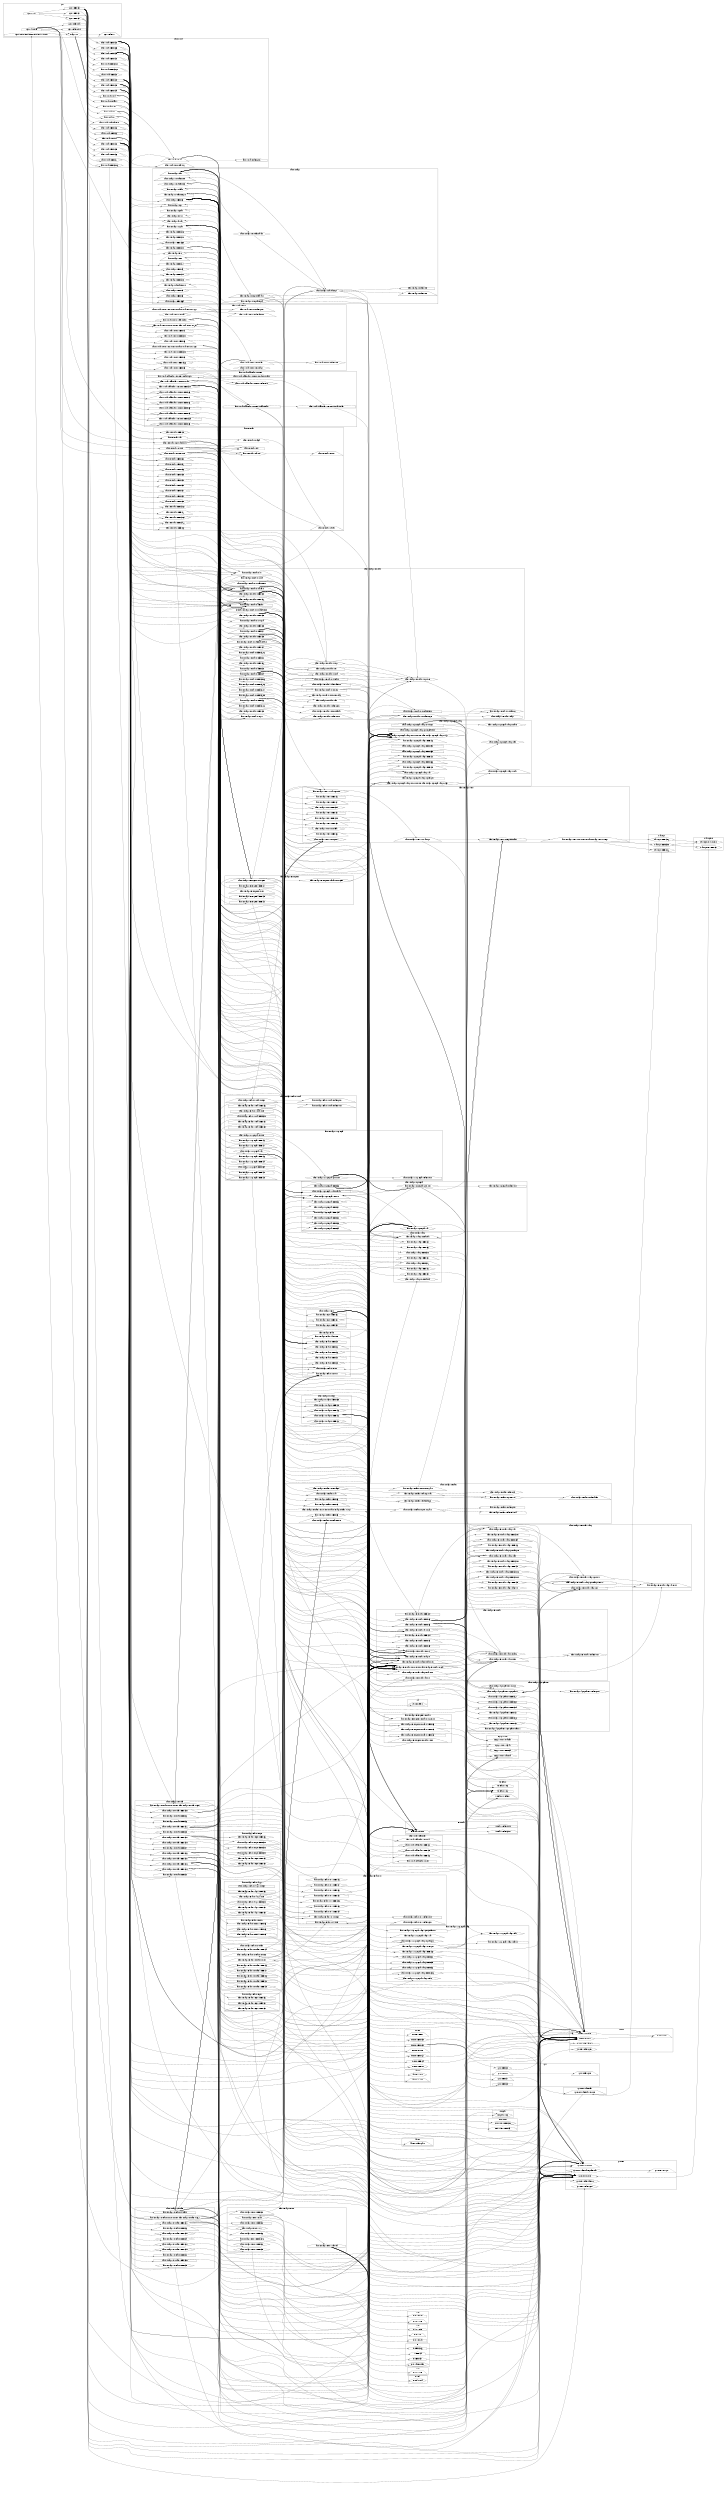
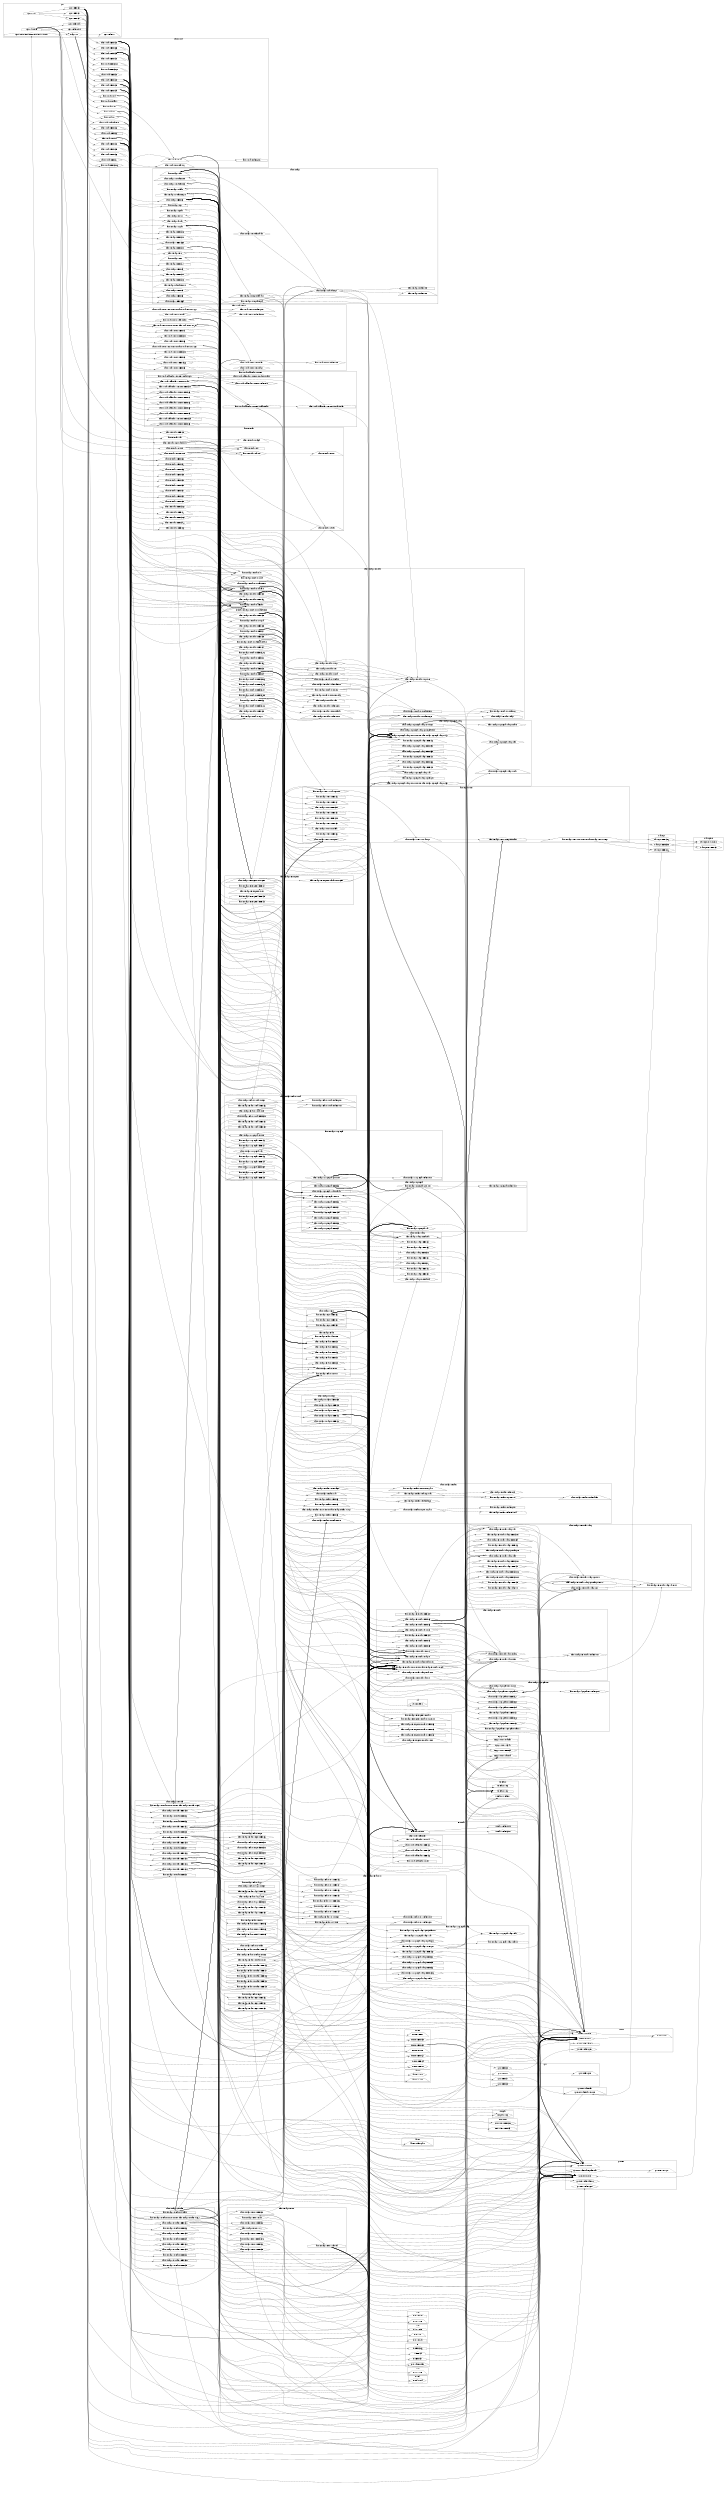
cluster "Test::Stream::Util": label "Test::Stream::Util" -> "Test::Carp::Util"
